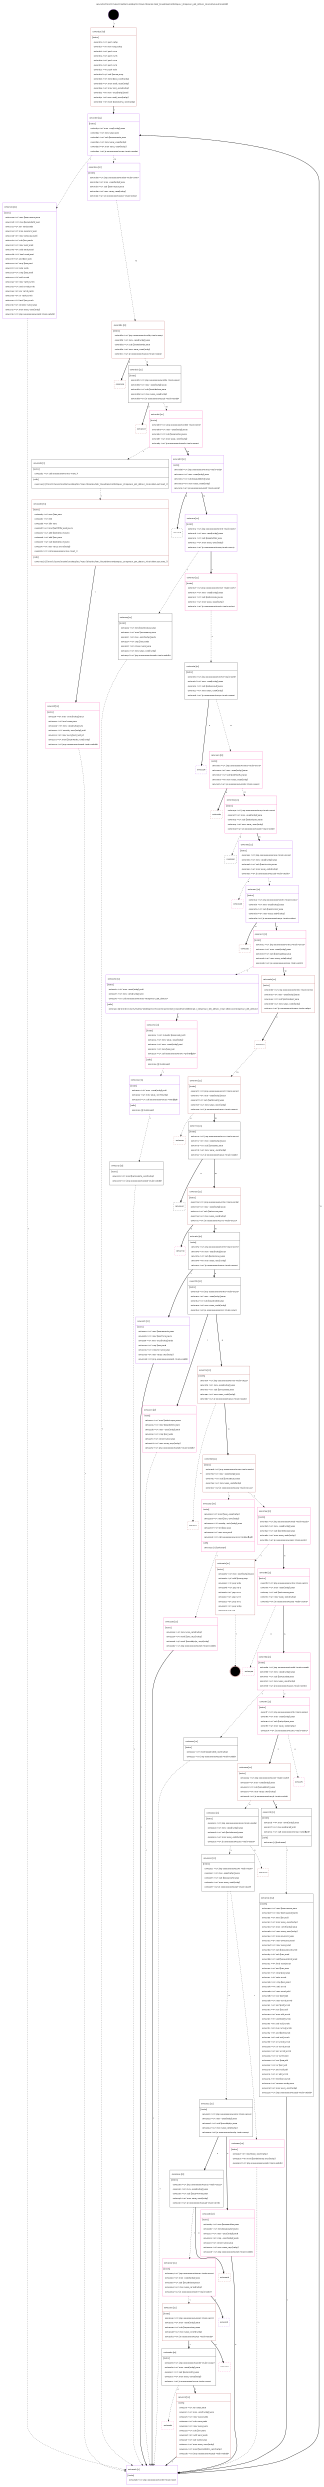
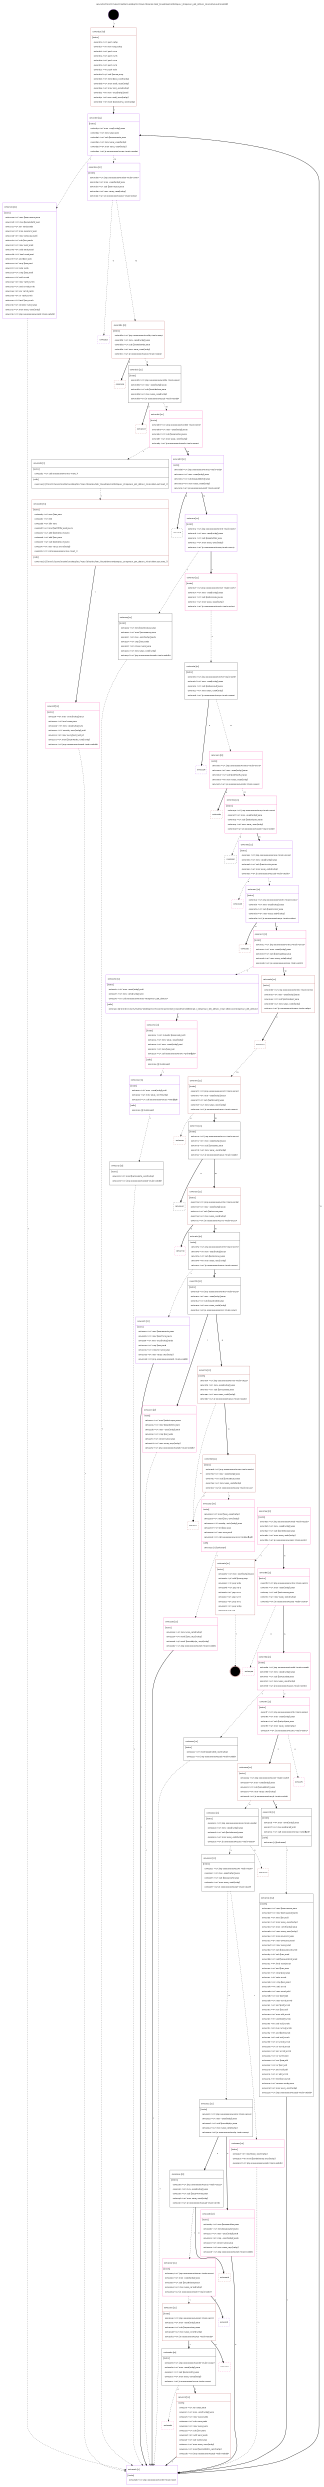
node "0x402857": added
edge "0x401f42 [25]" -> "0x4020f5 [27]": style bold -> dashed
edge "0x401f8d [25]" -> "0x401fa6 [25]": now "0x401f8d [25]" -> "0x402823"
